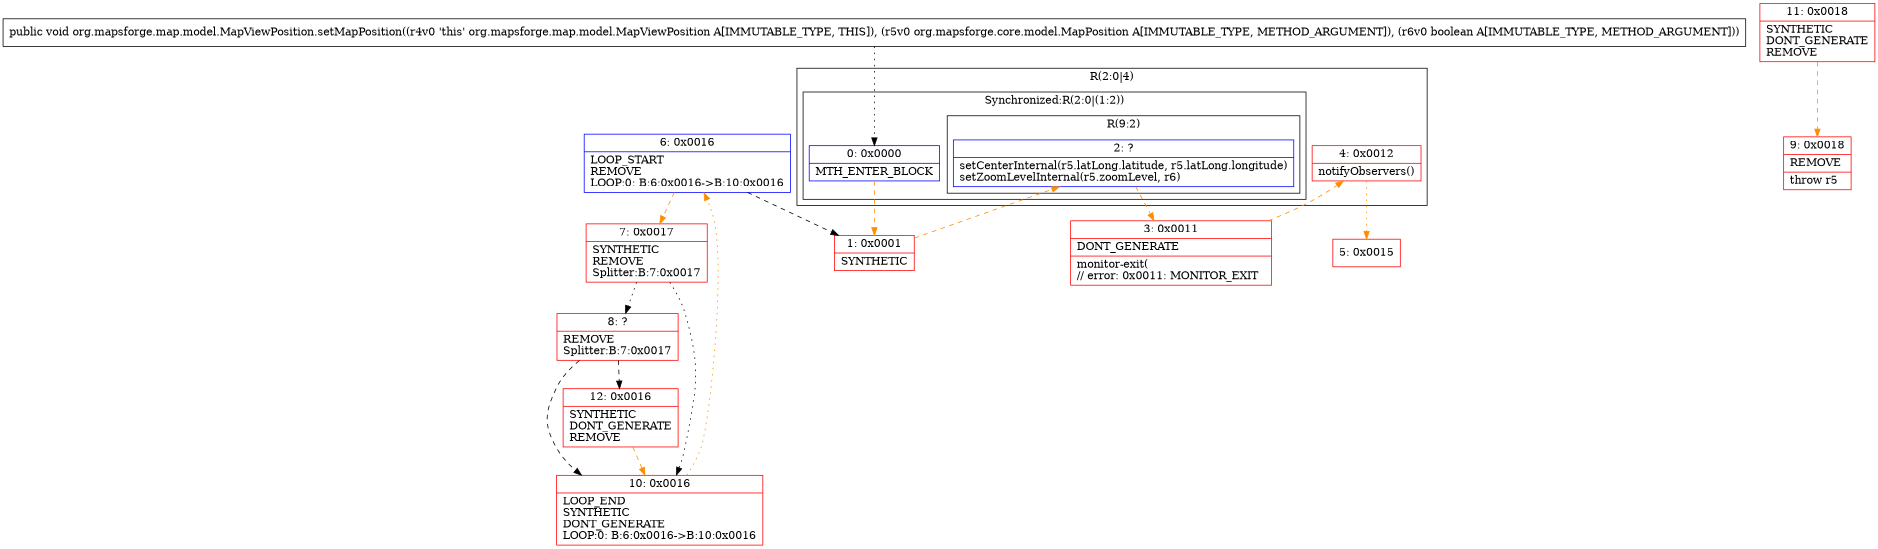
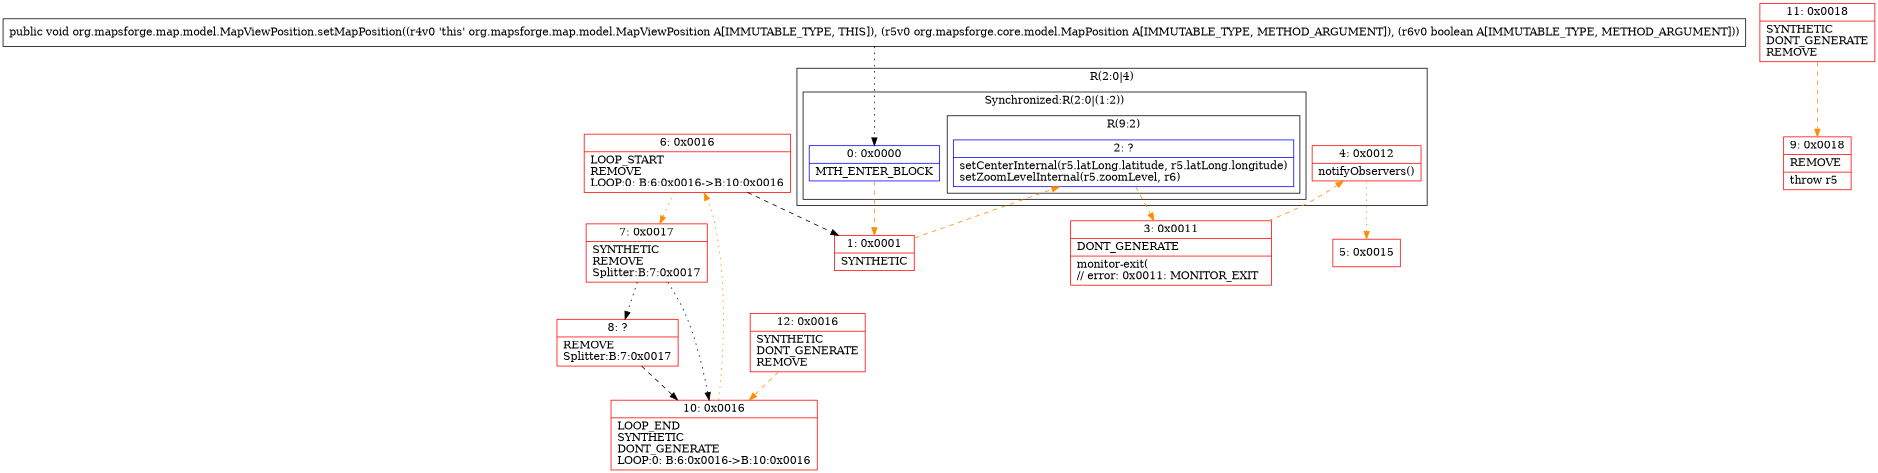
node "6: 0x0016": color blue -> red
edge "6: 0x0016" -> "7: 0x0017": style dashed -> dotted
edge "8: ?" -> "12: 0x0016": removed
